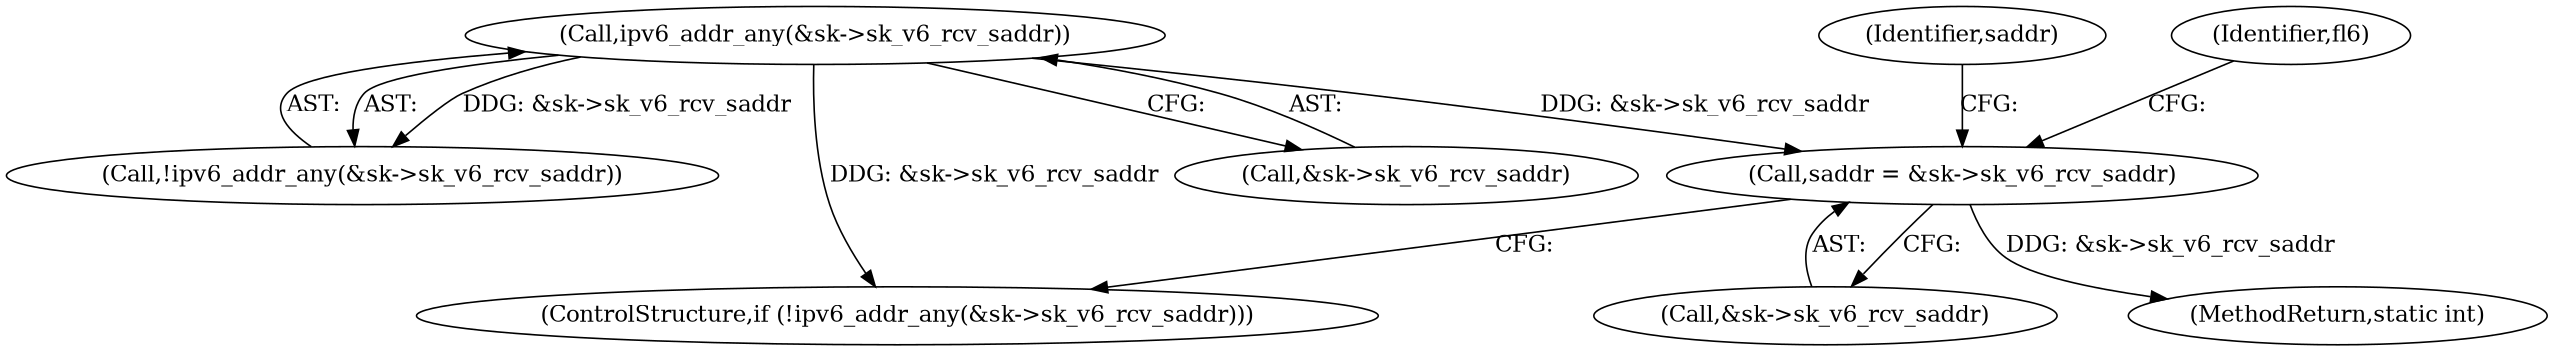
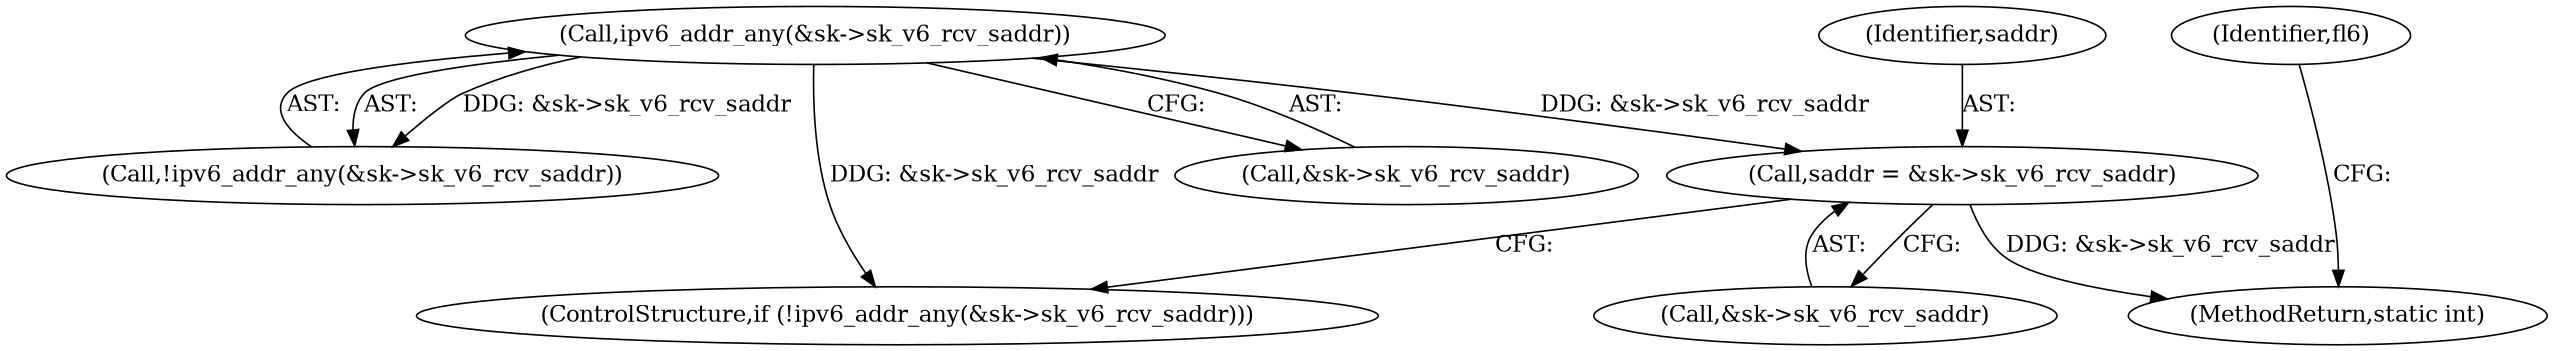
edge "(Identifier,fl6)" -> "(Call,saddr = &sk->sk_v6_rcv_saddr)": now "(Identifier,fl6)" -> "(MethodReturn,static int)"
edge "(Identifier,saddr)" -> "(Call,saddr = &sk->sk_v6_rcv_saddr)": label "CFG: " -> "AST: "
